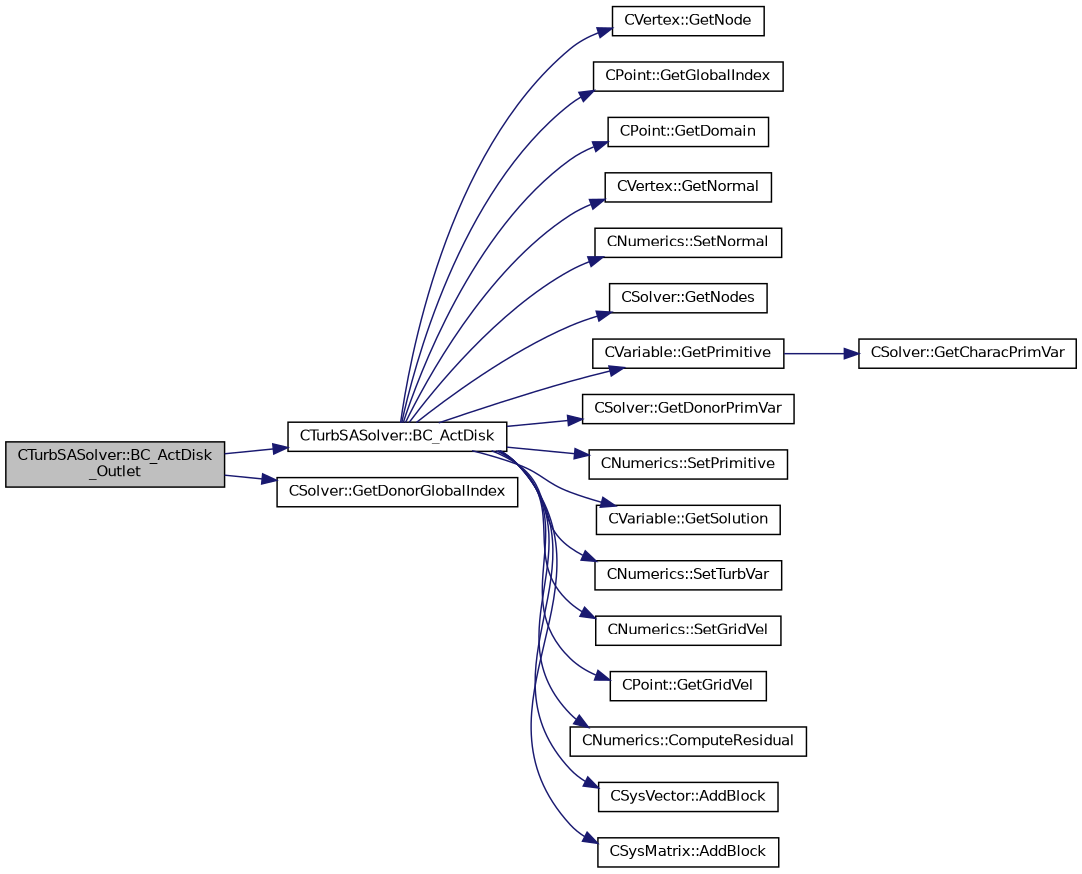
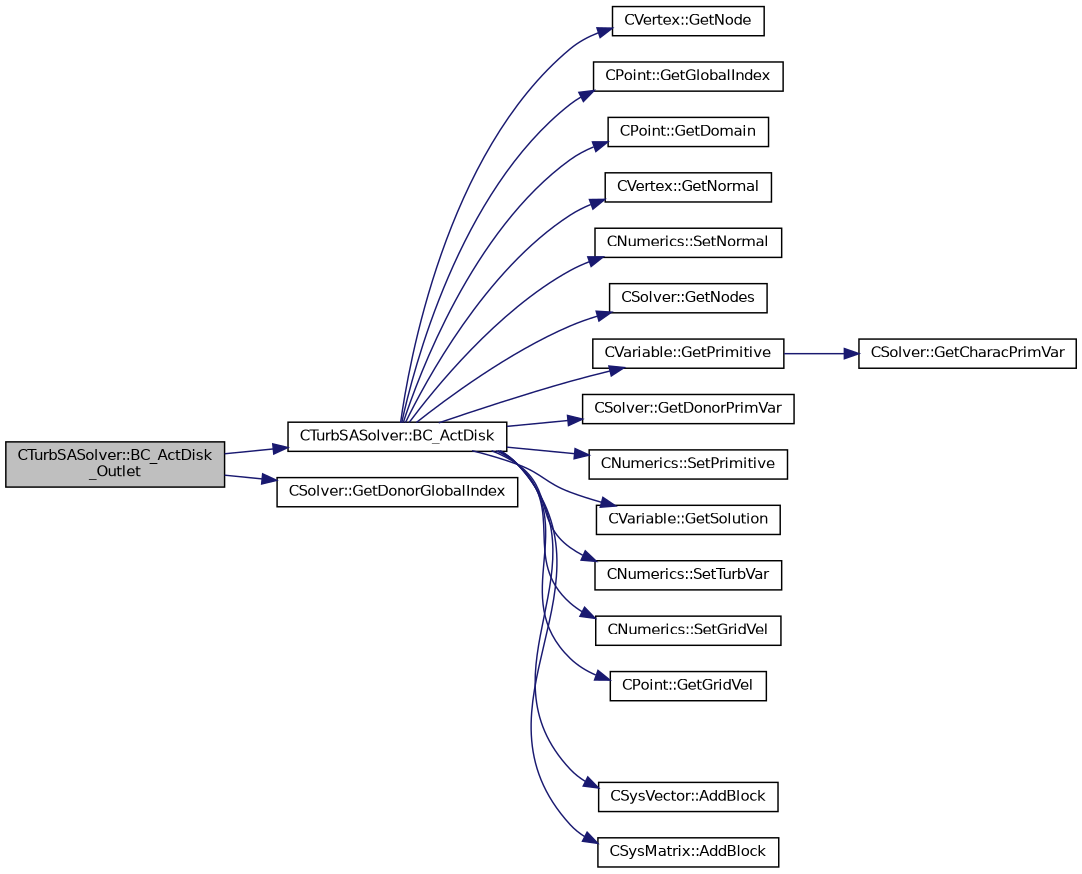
node "CNumerics::ComputeResidual": removed
